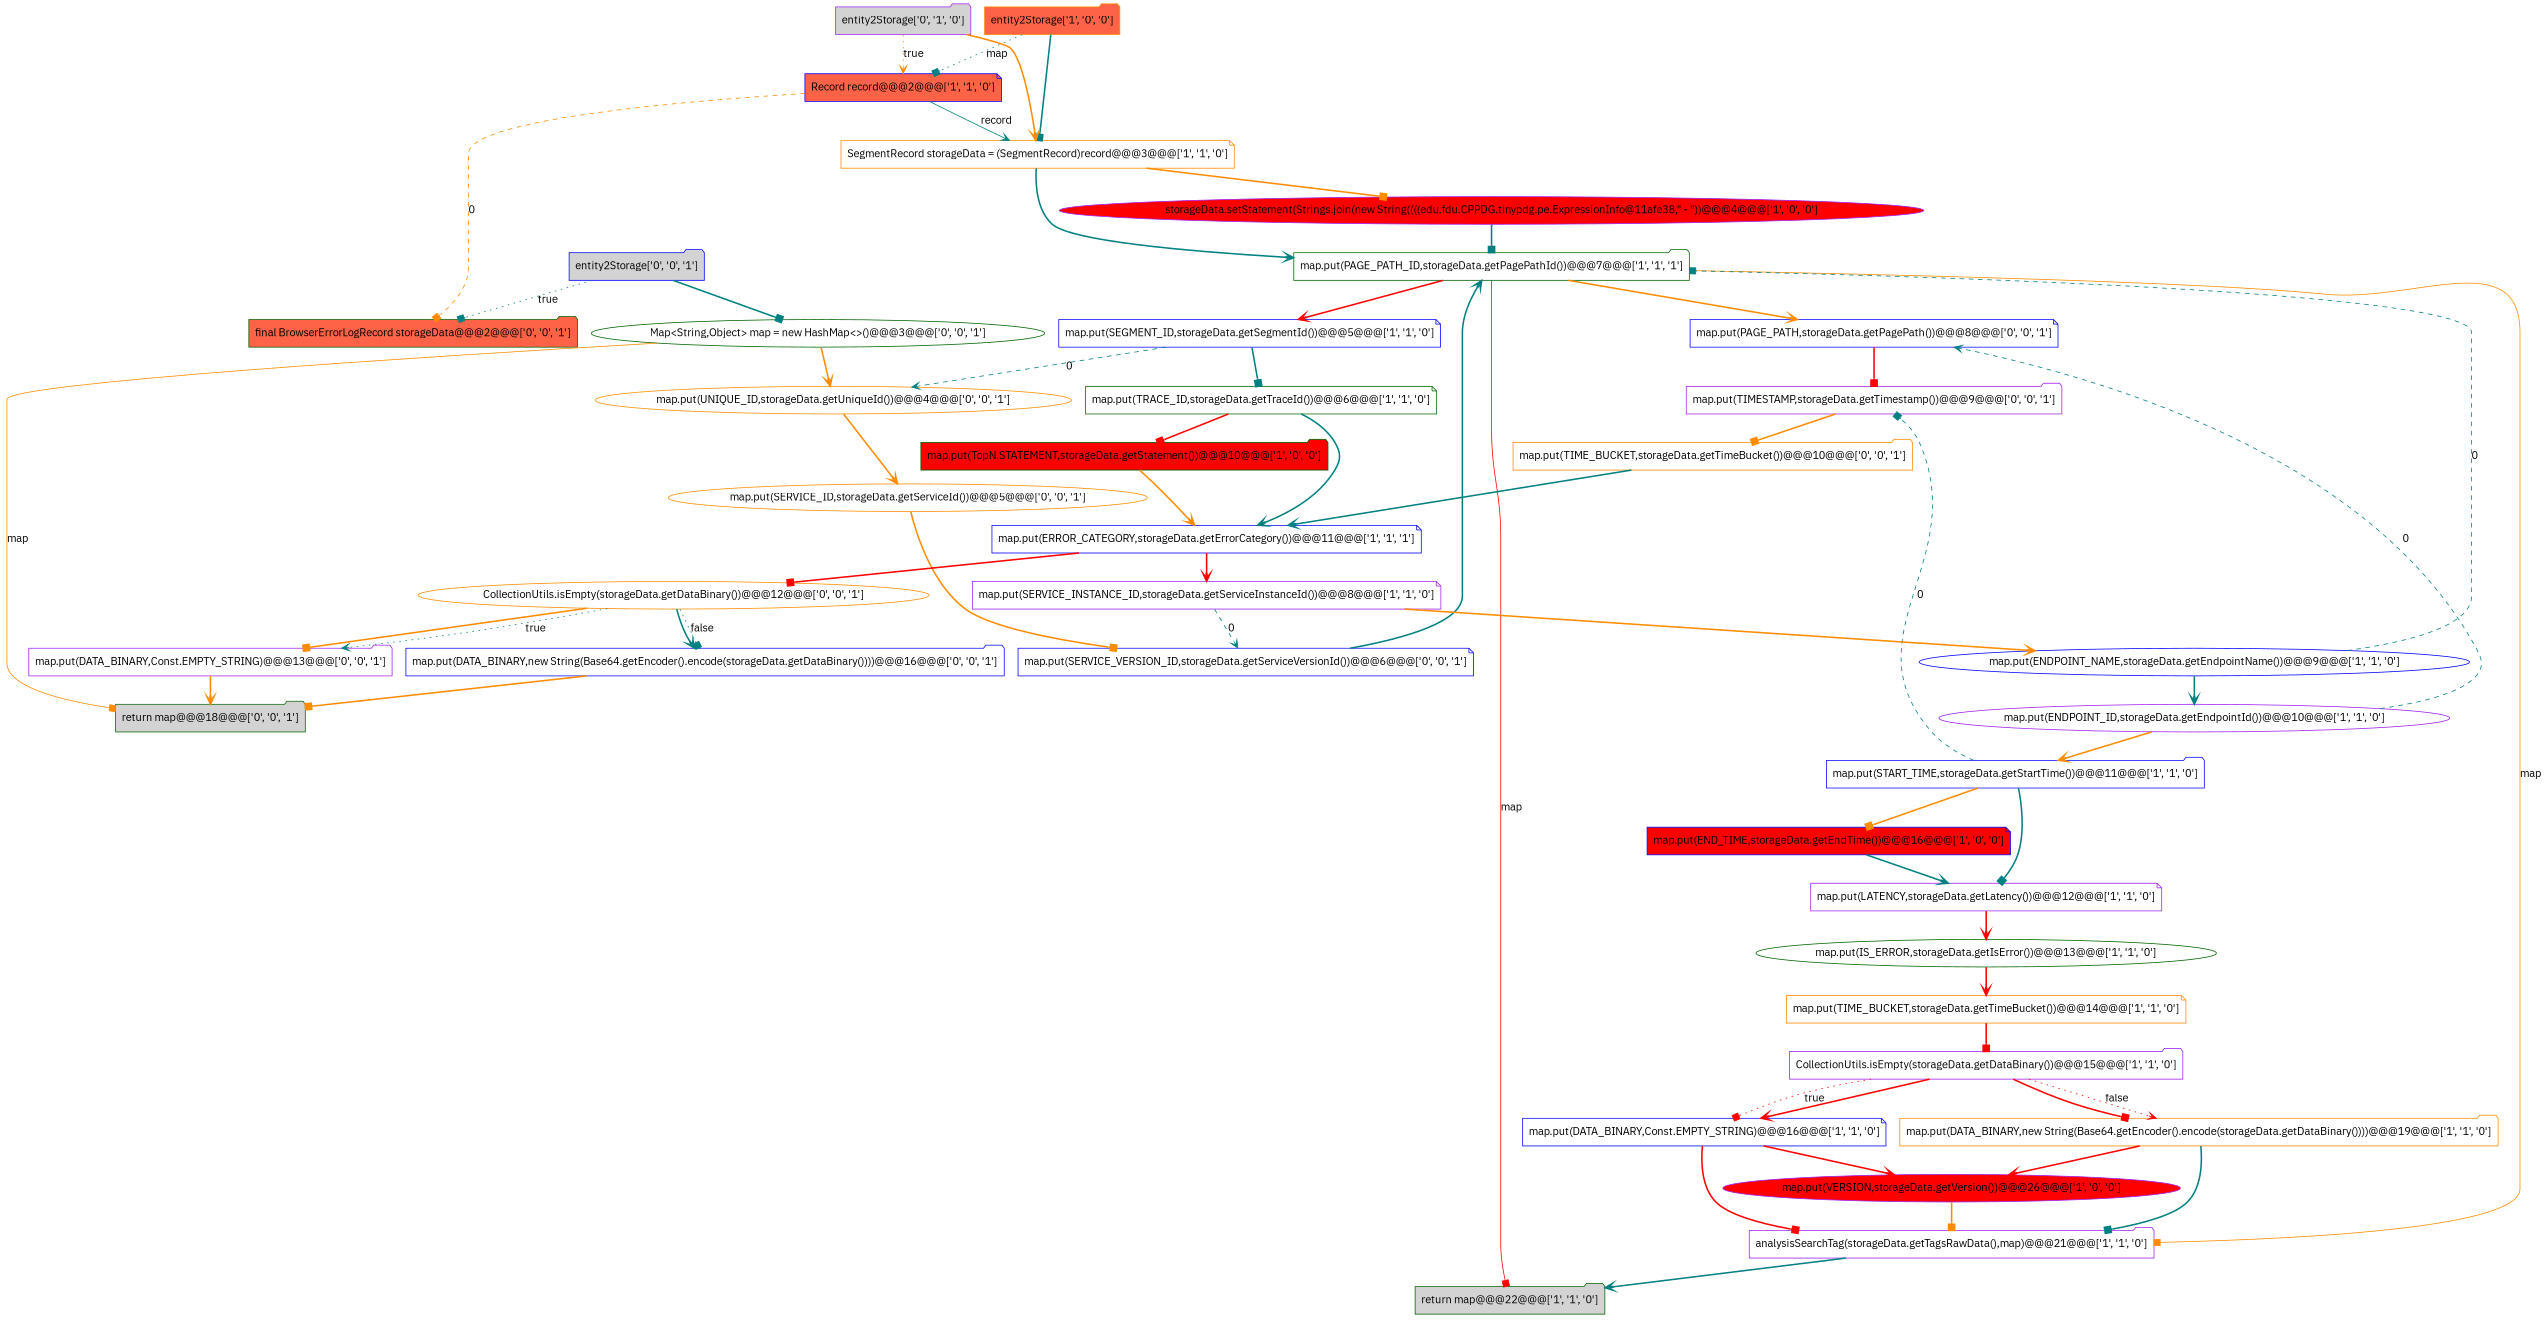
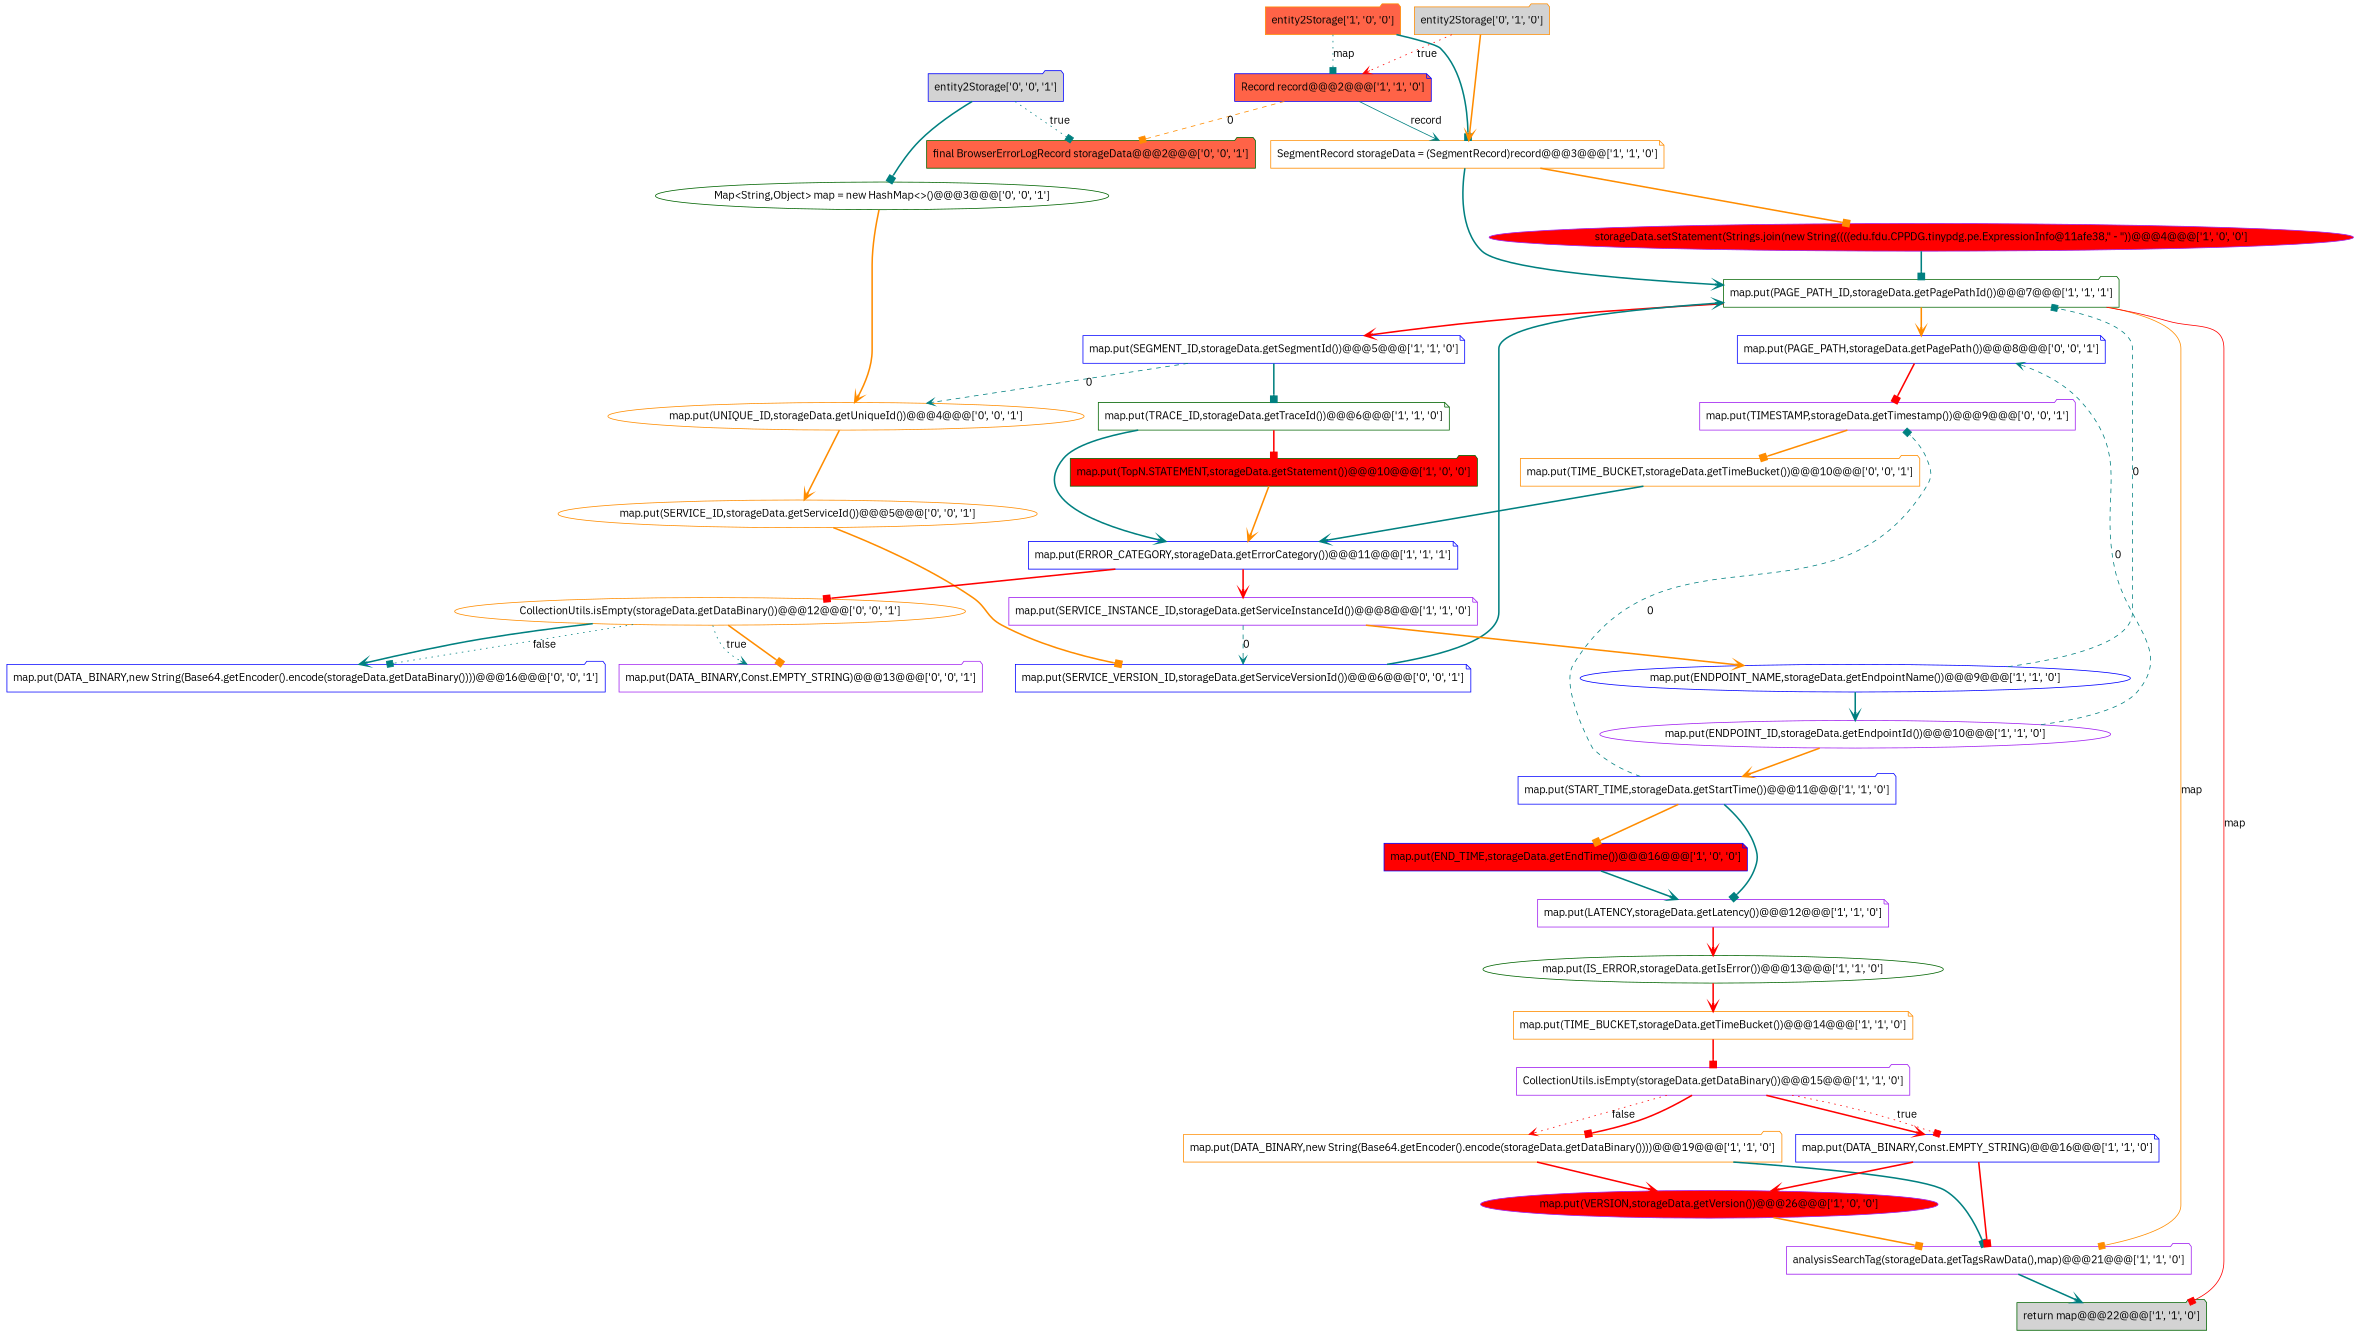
node "entity2Storage['0', '1', '0']": color purple -> darkorange
edge "entity2Storage['0', '1', '0']" -> "Record record@@@2@@@['1', '1', '0']": color darkorange -> red
node "return map@@@18@@@['0', '0', '1']": removed
